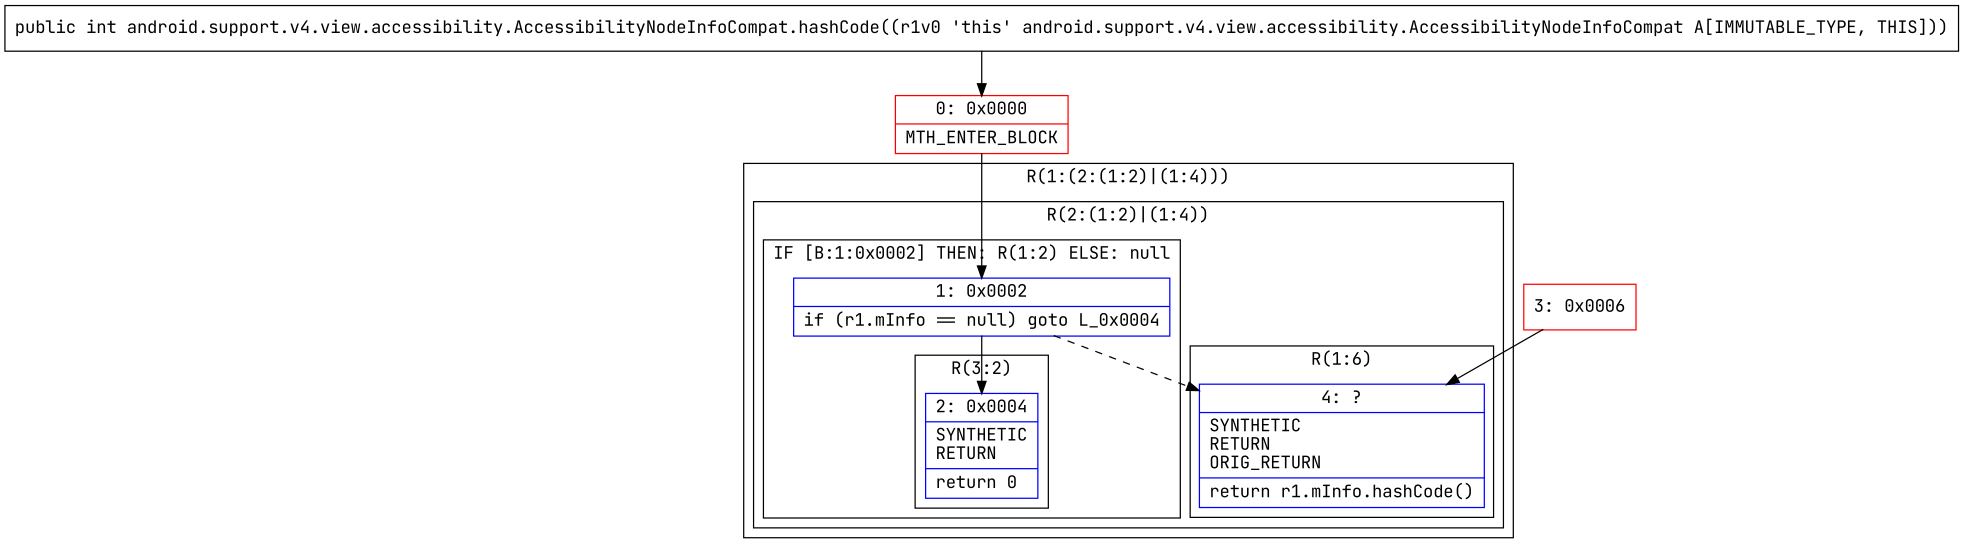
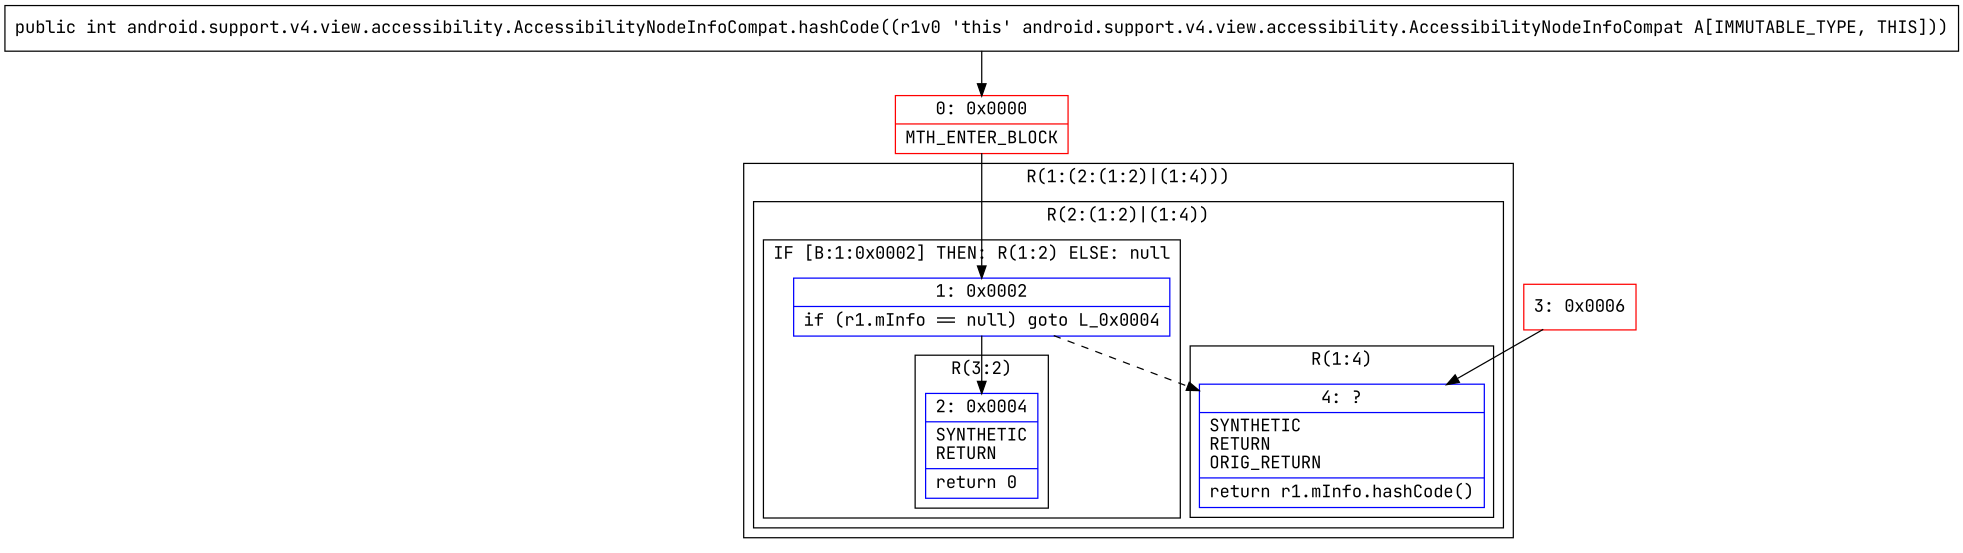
cluster "R(1:6)": label "R(1:6)" -> "R(1:4)"
